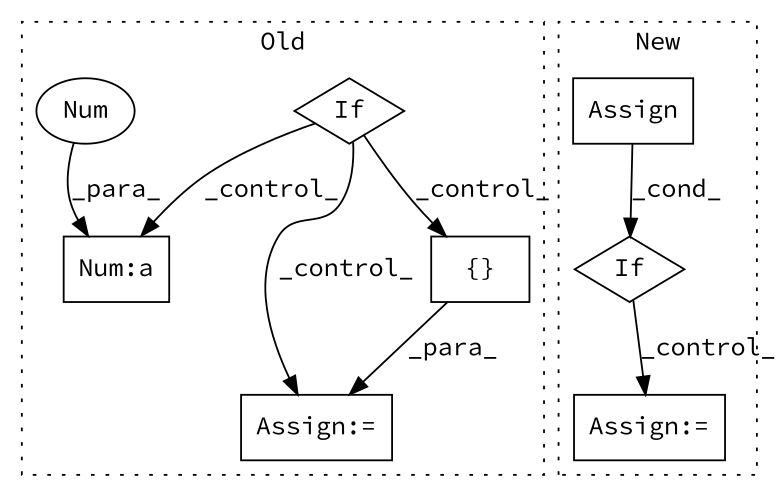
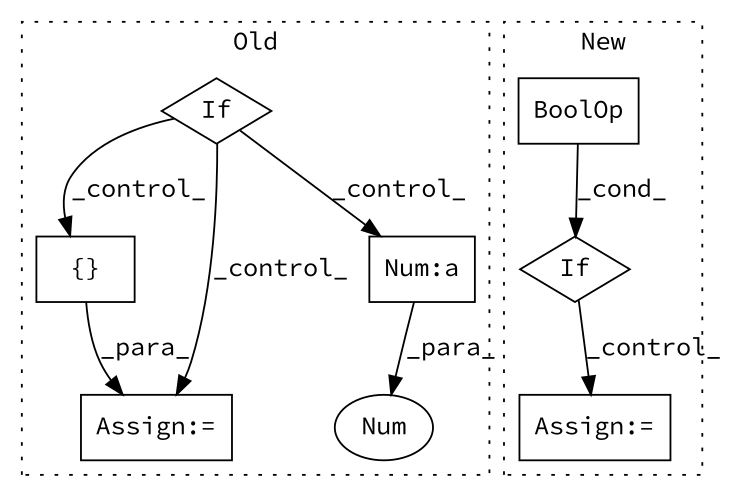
node "Assign": label "Assign" -> "BoolOp"
edge "Num" -> "Num:a": reversed
